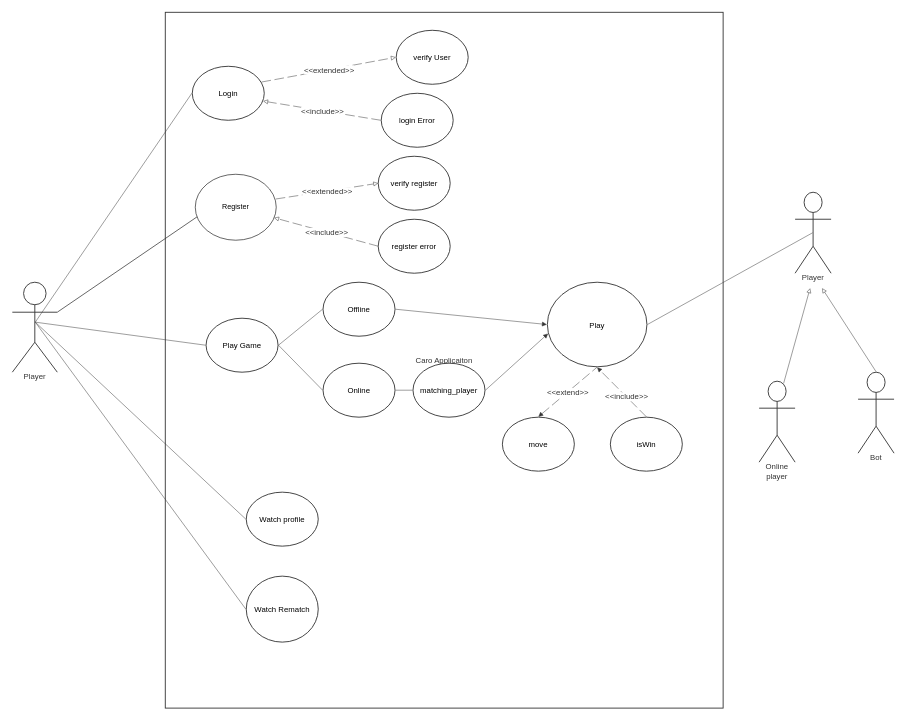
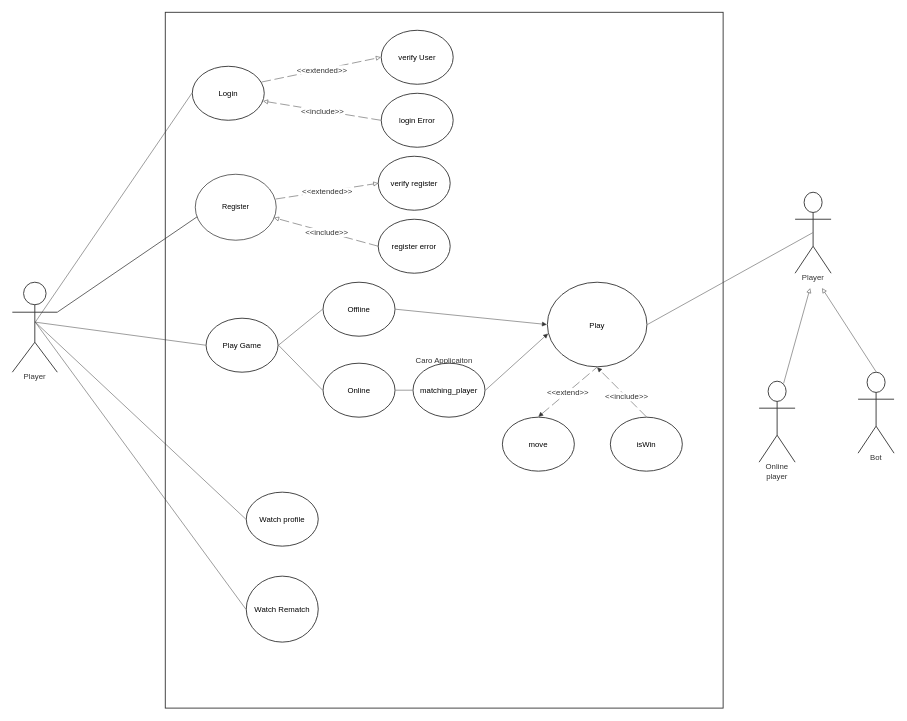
node "verify User": moved (432, 57) -> (417, 57)
